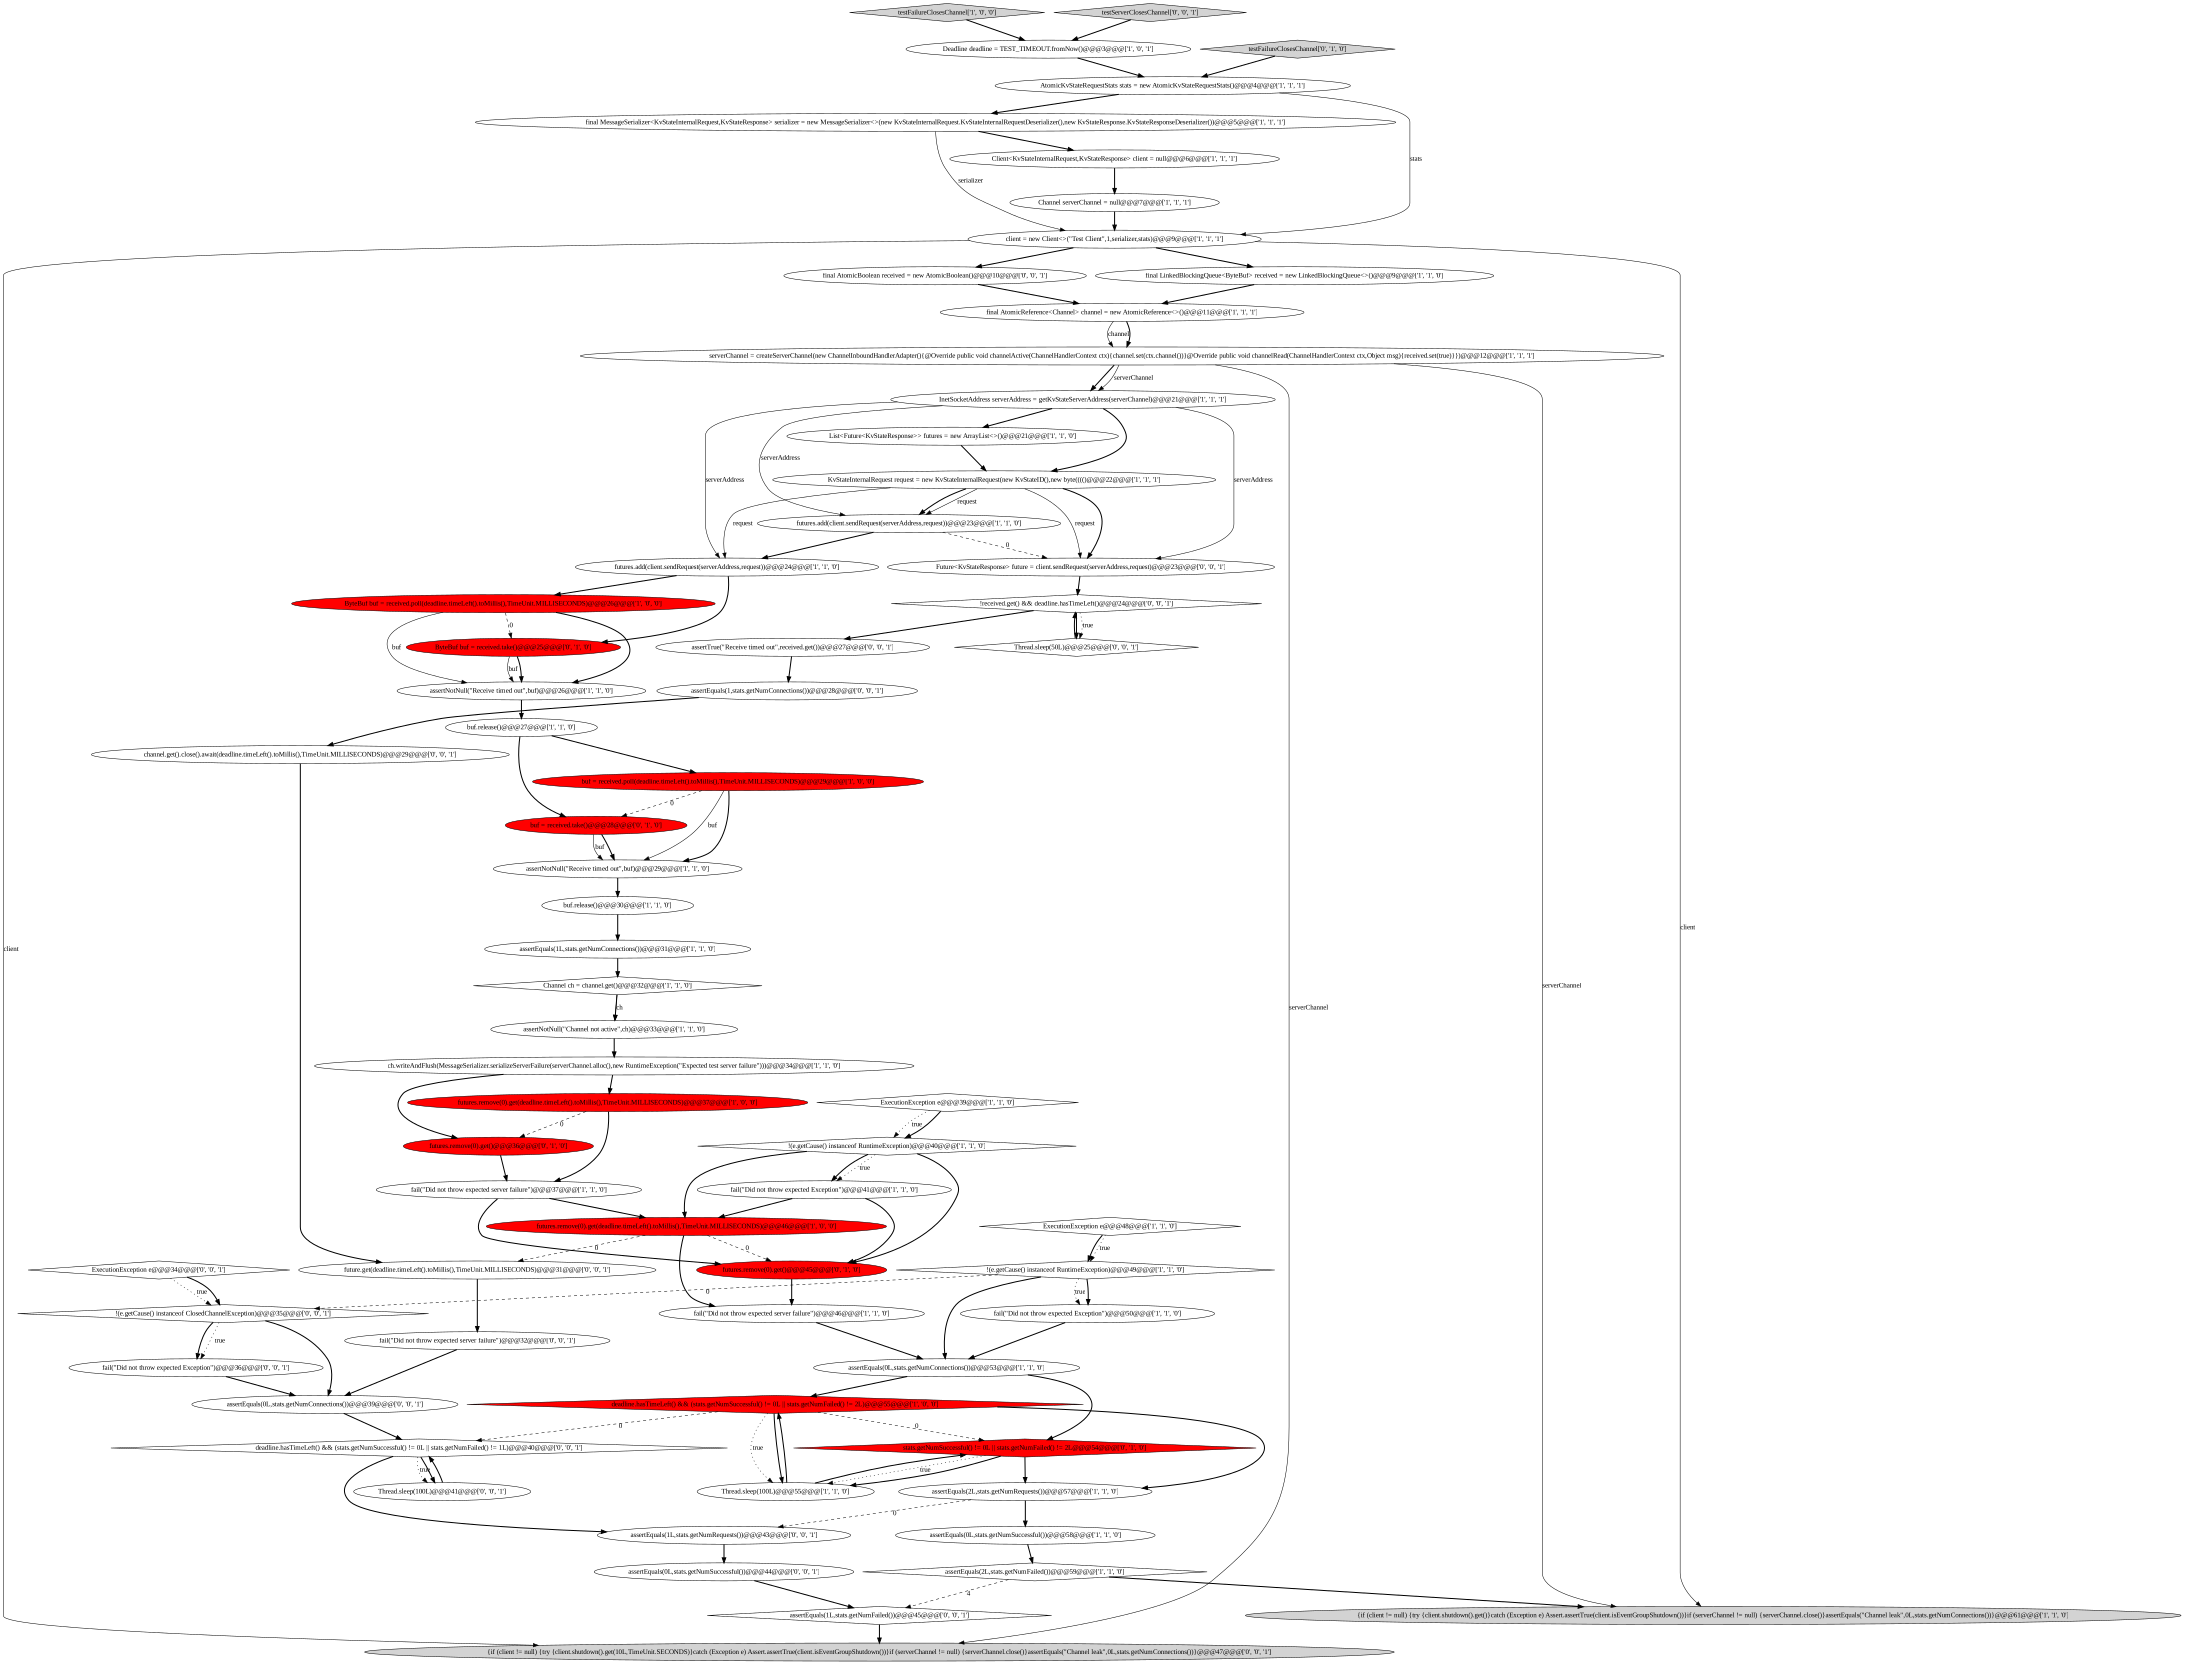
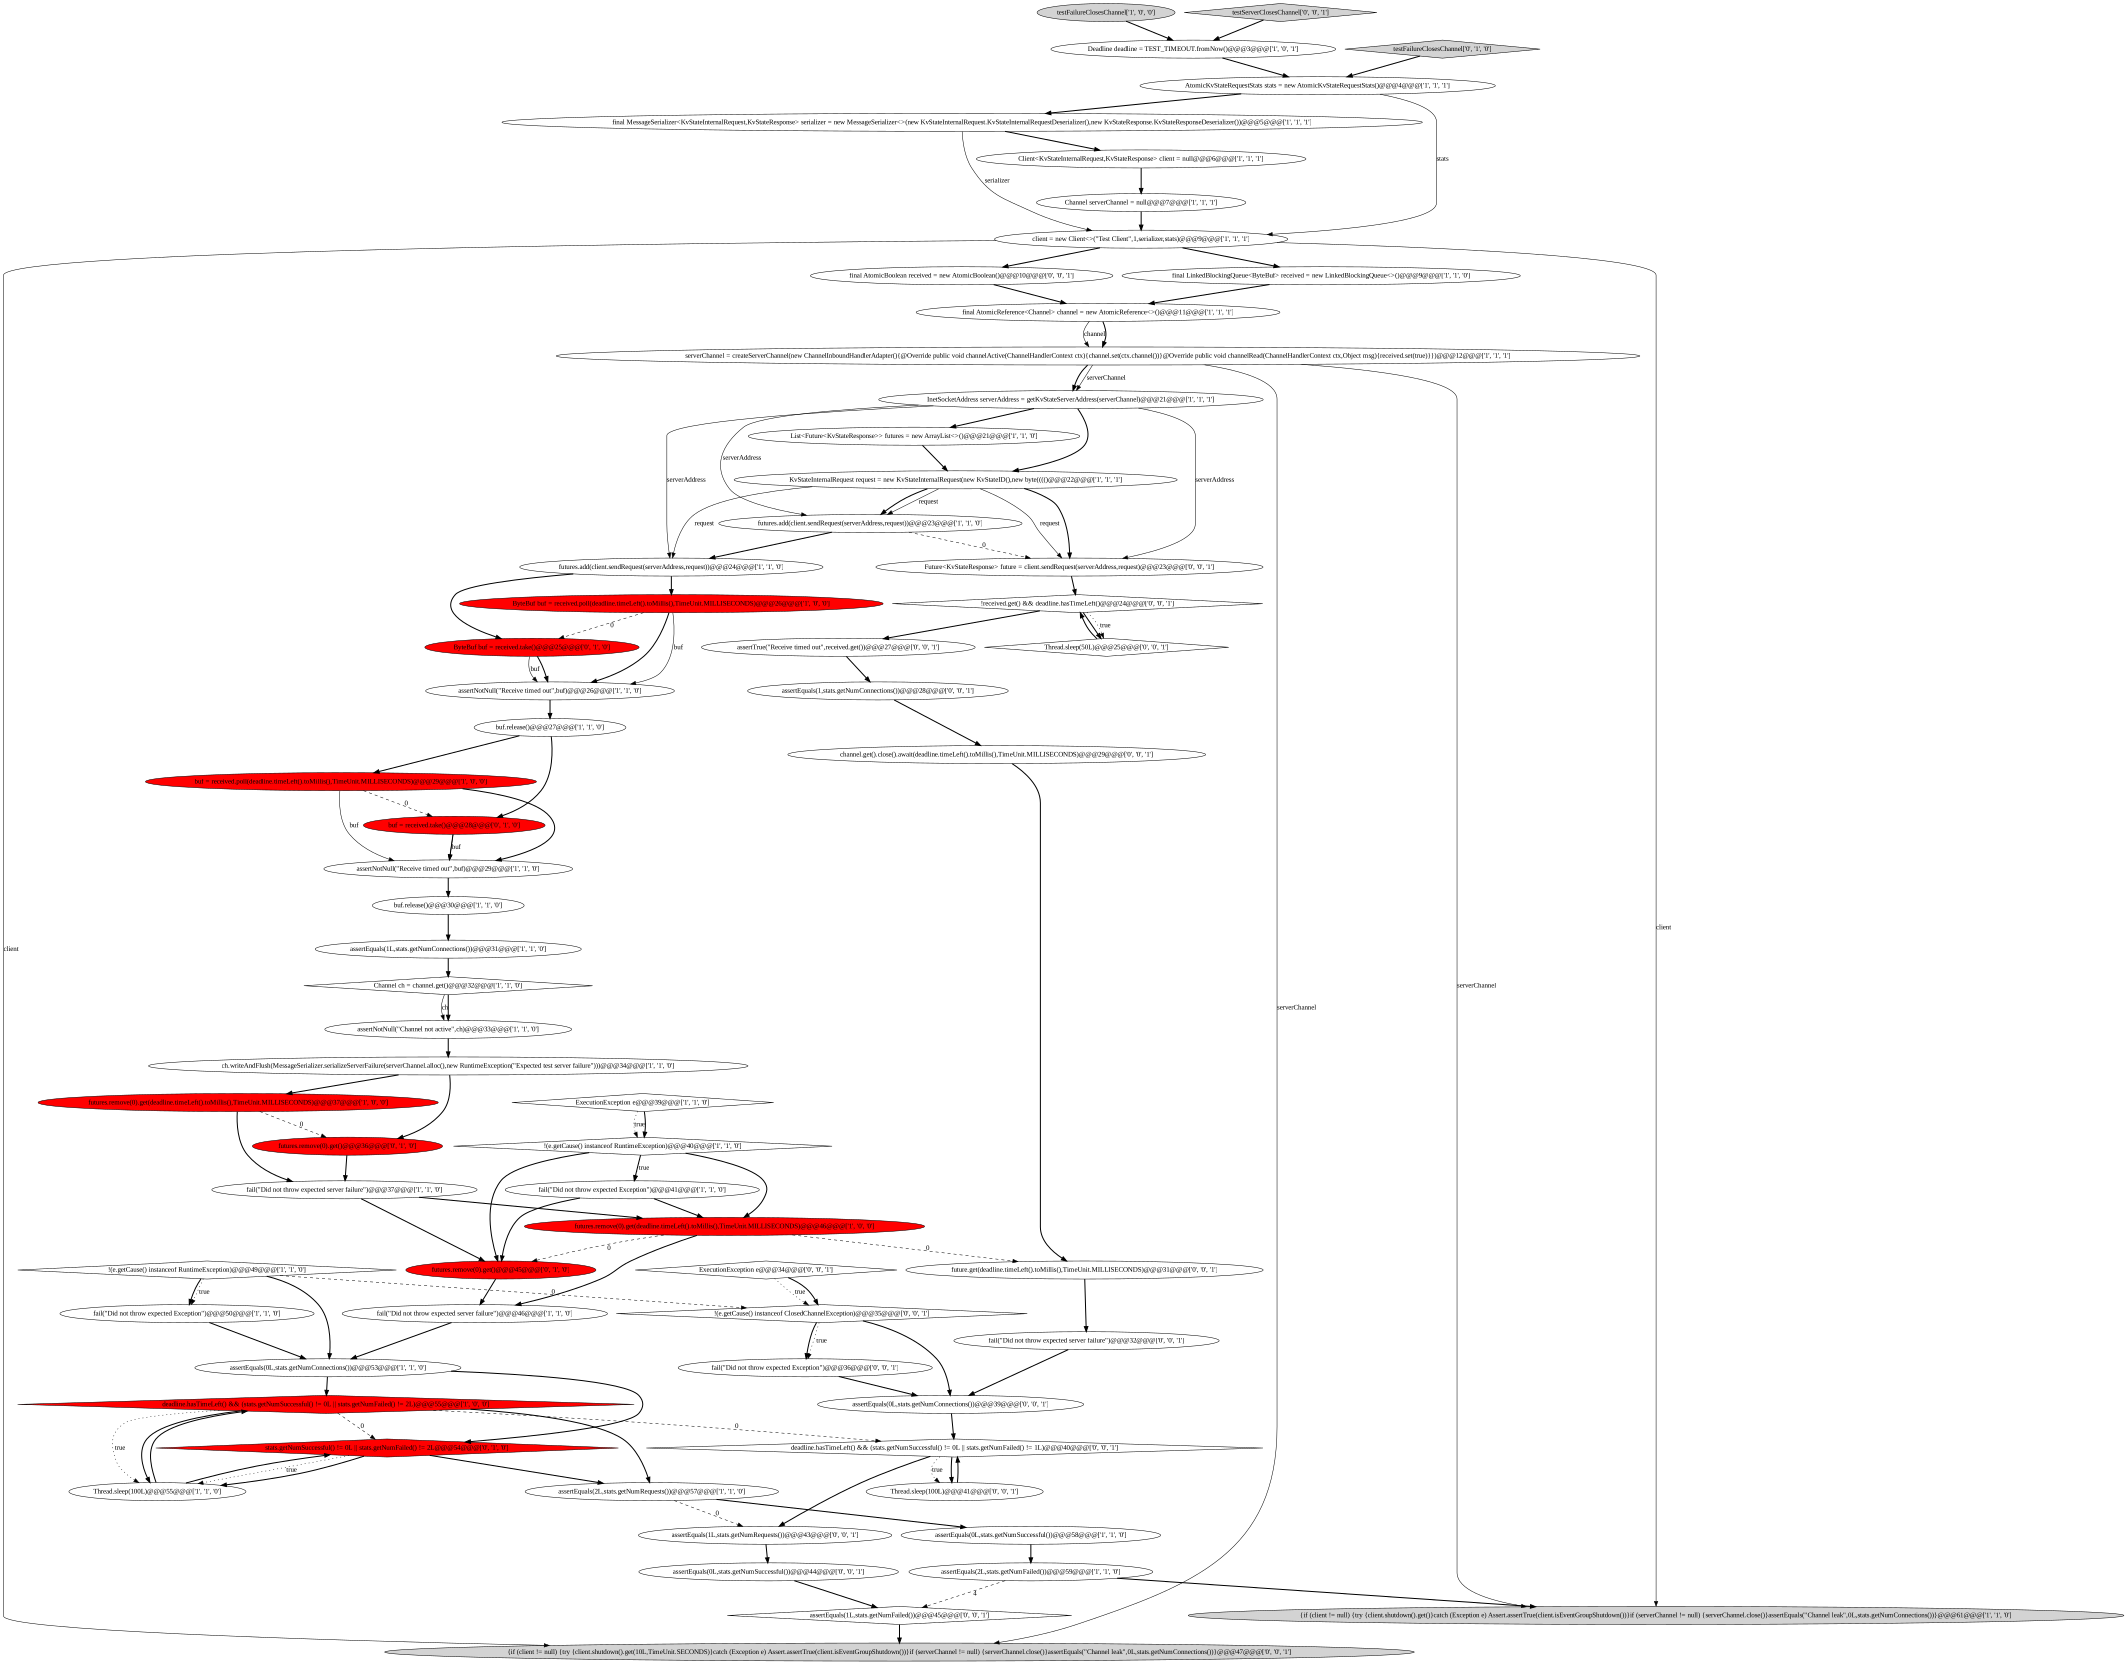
node "testFailureClosesChannel['1', '0', '0']": shape diamond -> ellipse
node "ExecutionException e@@@48@@@['1', '1', '0']": removed
node "assertEquals(2L,stats.getNumFailed())@@@59@@@['1', '1', '0']": shape diamond -> ellipse
